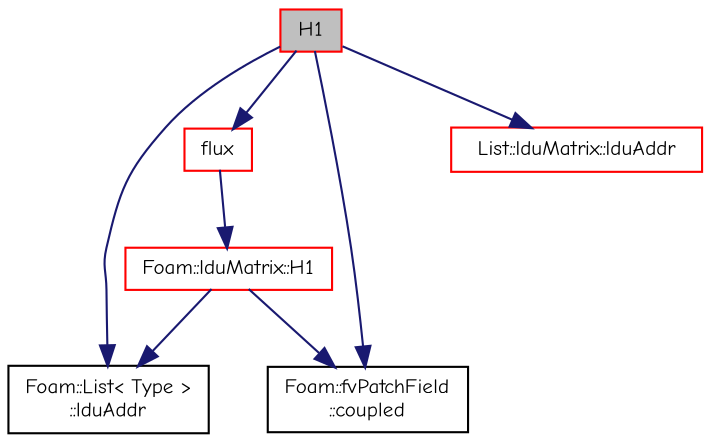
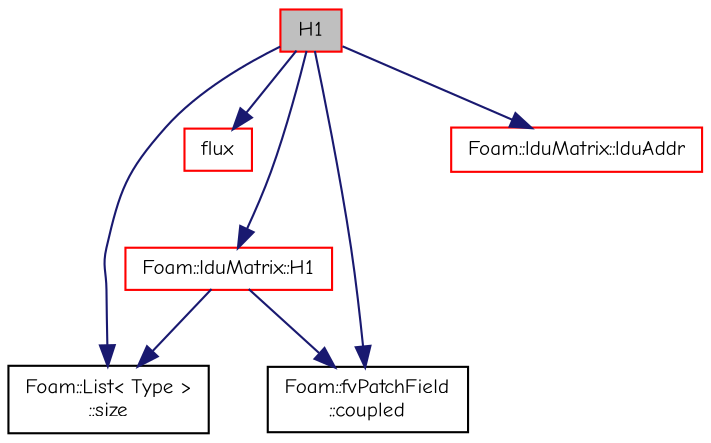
node "List::lduMatrix::lduAddr": label "List::lduMatrix::lduAddr" -> "Foam::lduMatrix::lduAddr"
edge "flux" -> "Foam::lduMatrix::H1": now "H1" -> "Foam::lduMatrix::H1"
node "Foam::List< Type > ::lduAddr": label "Foam::List< Type > ::lduAddr" -> "Foam::List< Type > ::size"
